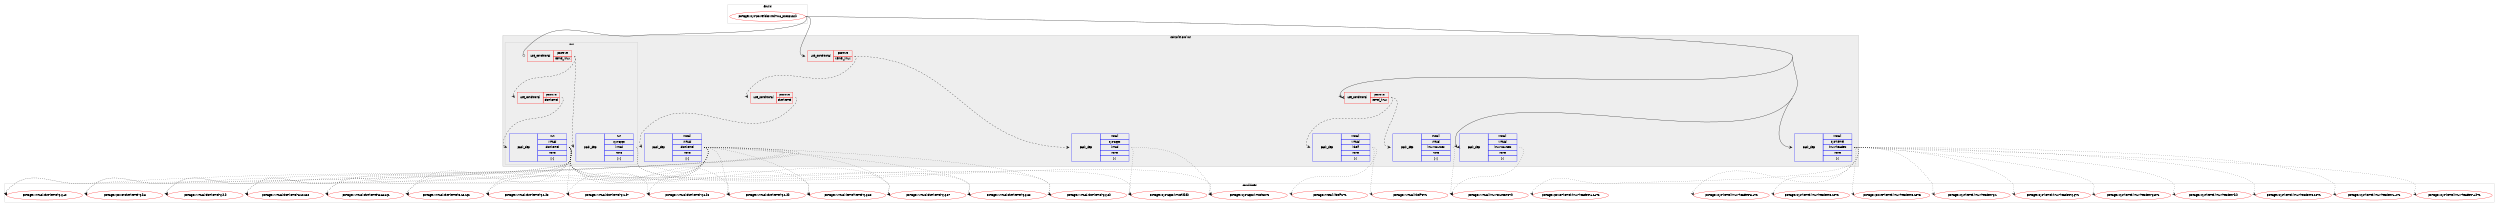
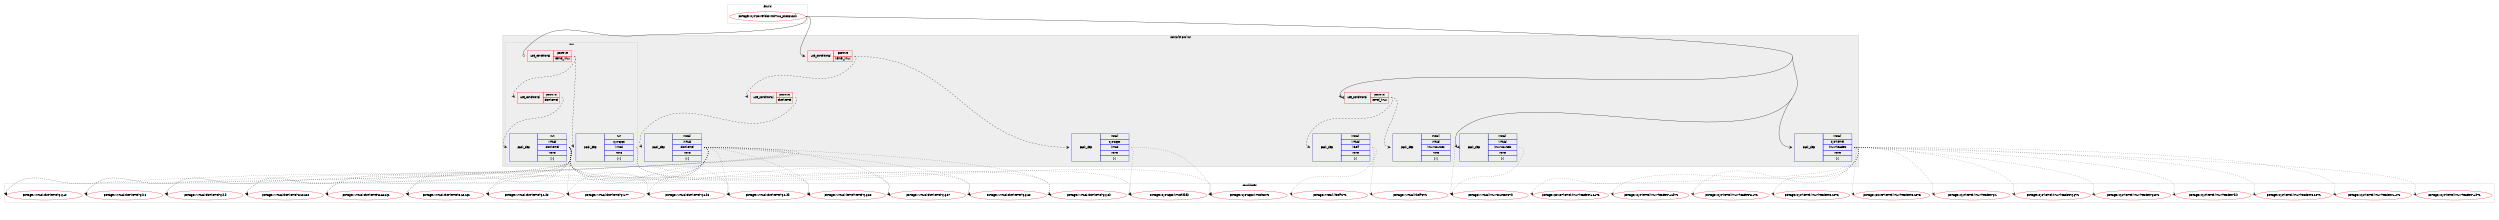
node "portage://power/dist-kernel-6.9.8": label "portage://power/dist-kernel-6.9.8" -> "portage://virtual/dist-kernel-6.9.8"
node "portage://virtual/dist-kernel-6.1.97": label "portage://virtual/dist-kernel-6.1.97" -> "portage://virtual/dist-kernel-6.1.77"
node "portage://sys-kernel/linux-headers-4.19-r1": added
